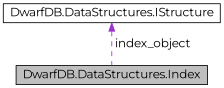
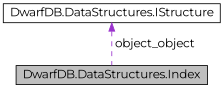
edge "DwarfDB.DataStructures.Index" -> "DwarfDB.DataStructures.IStructure": label " index_object" -> " object_object"
